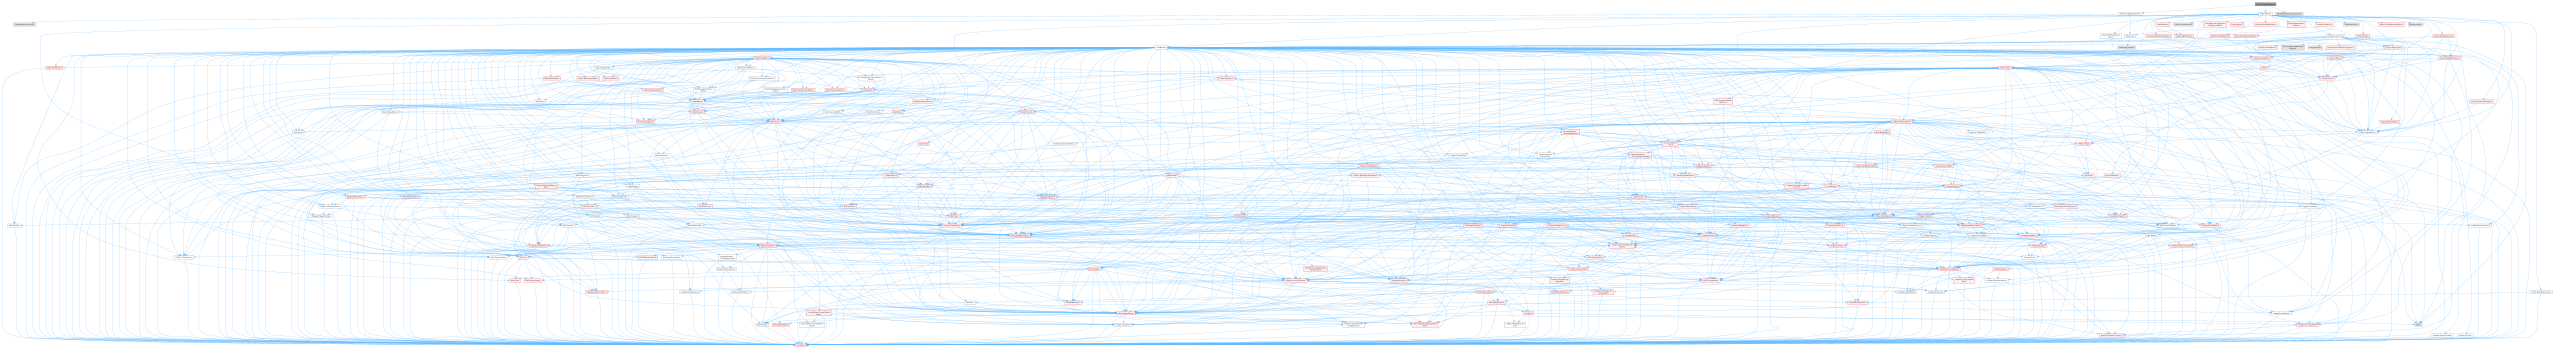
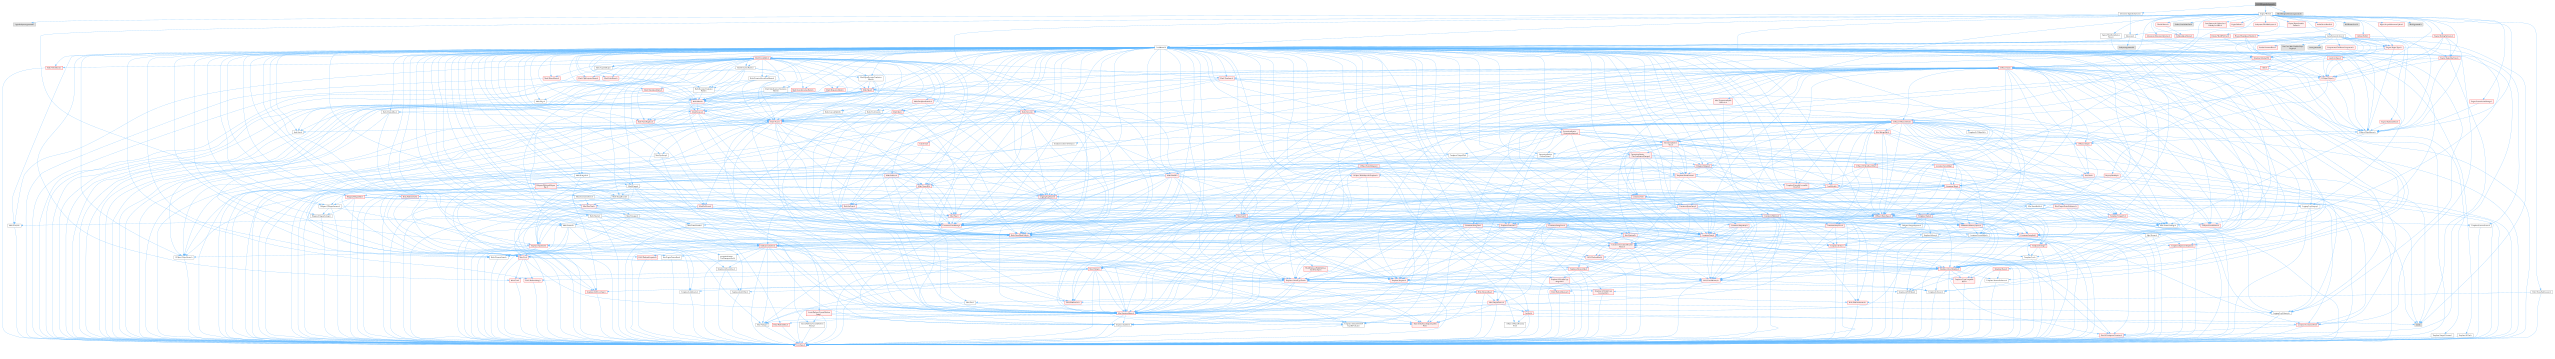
edge "Engine/EngineBaseTypes.h" -> "Templates/UniquePtr.h": now "Engine/EngineBaseTypes.h" -> "UObject/ObjectMacros.h"
